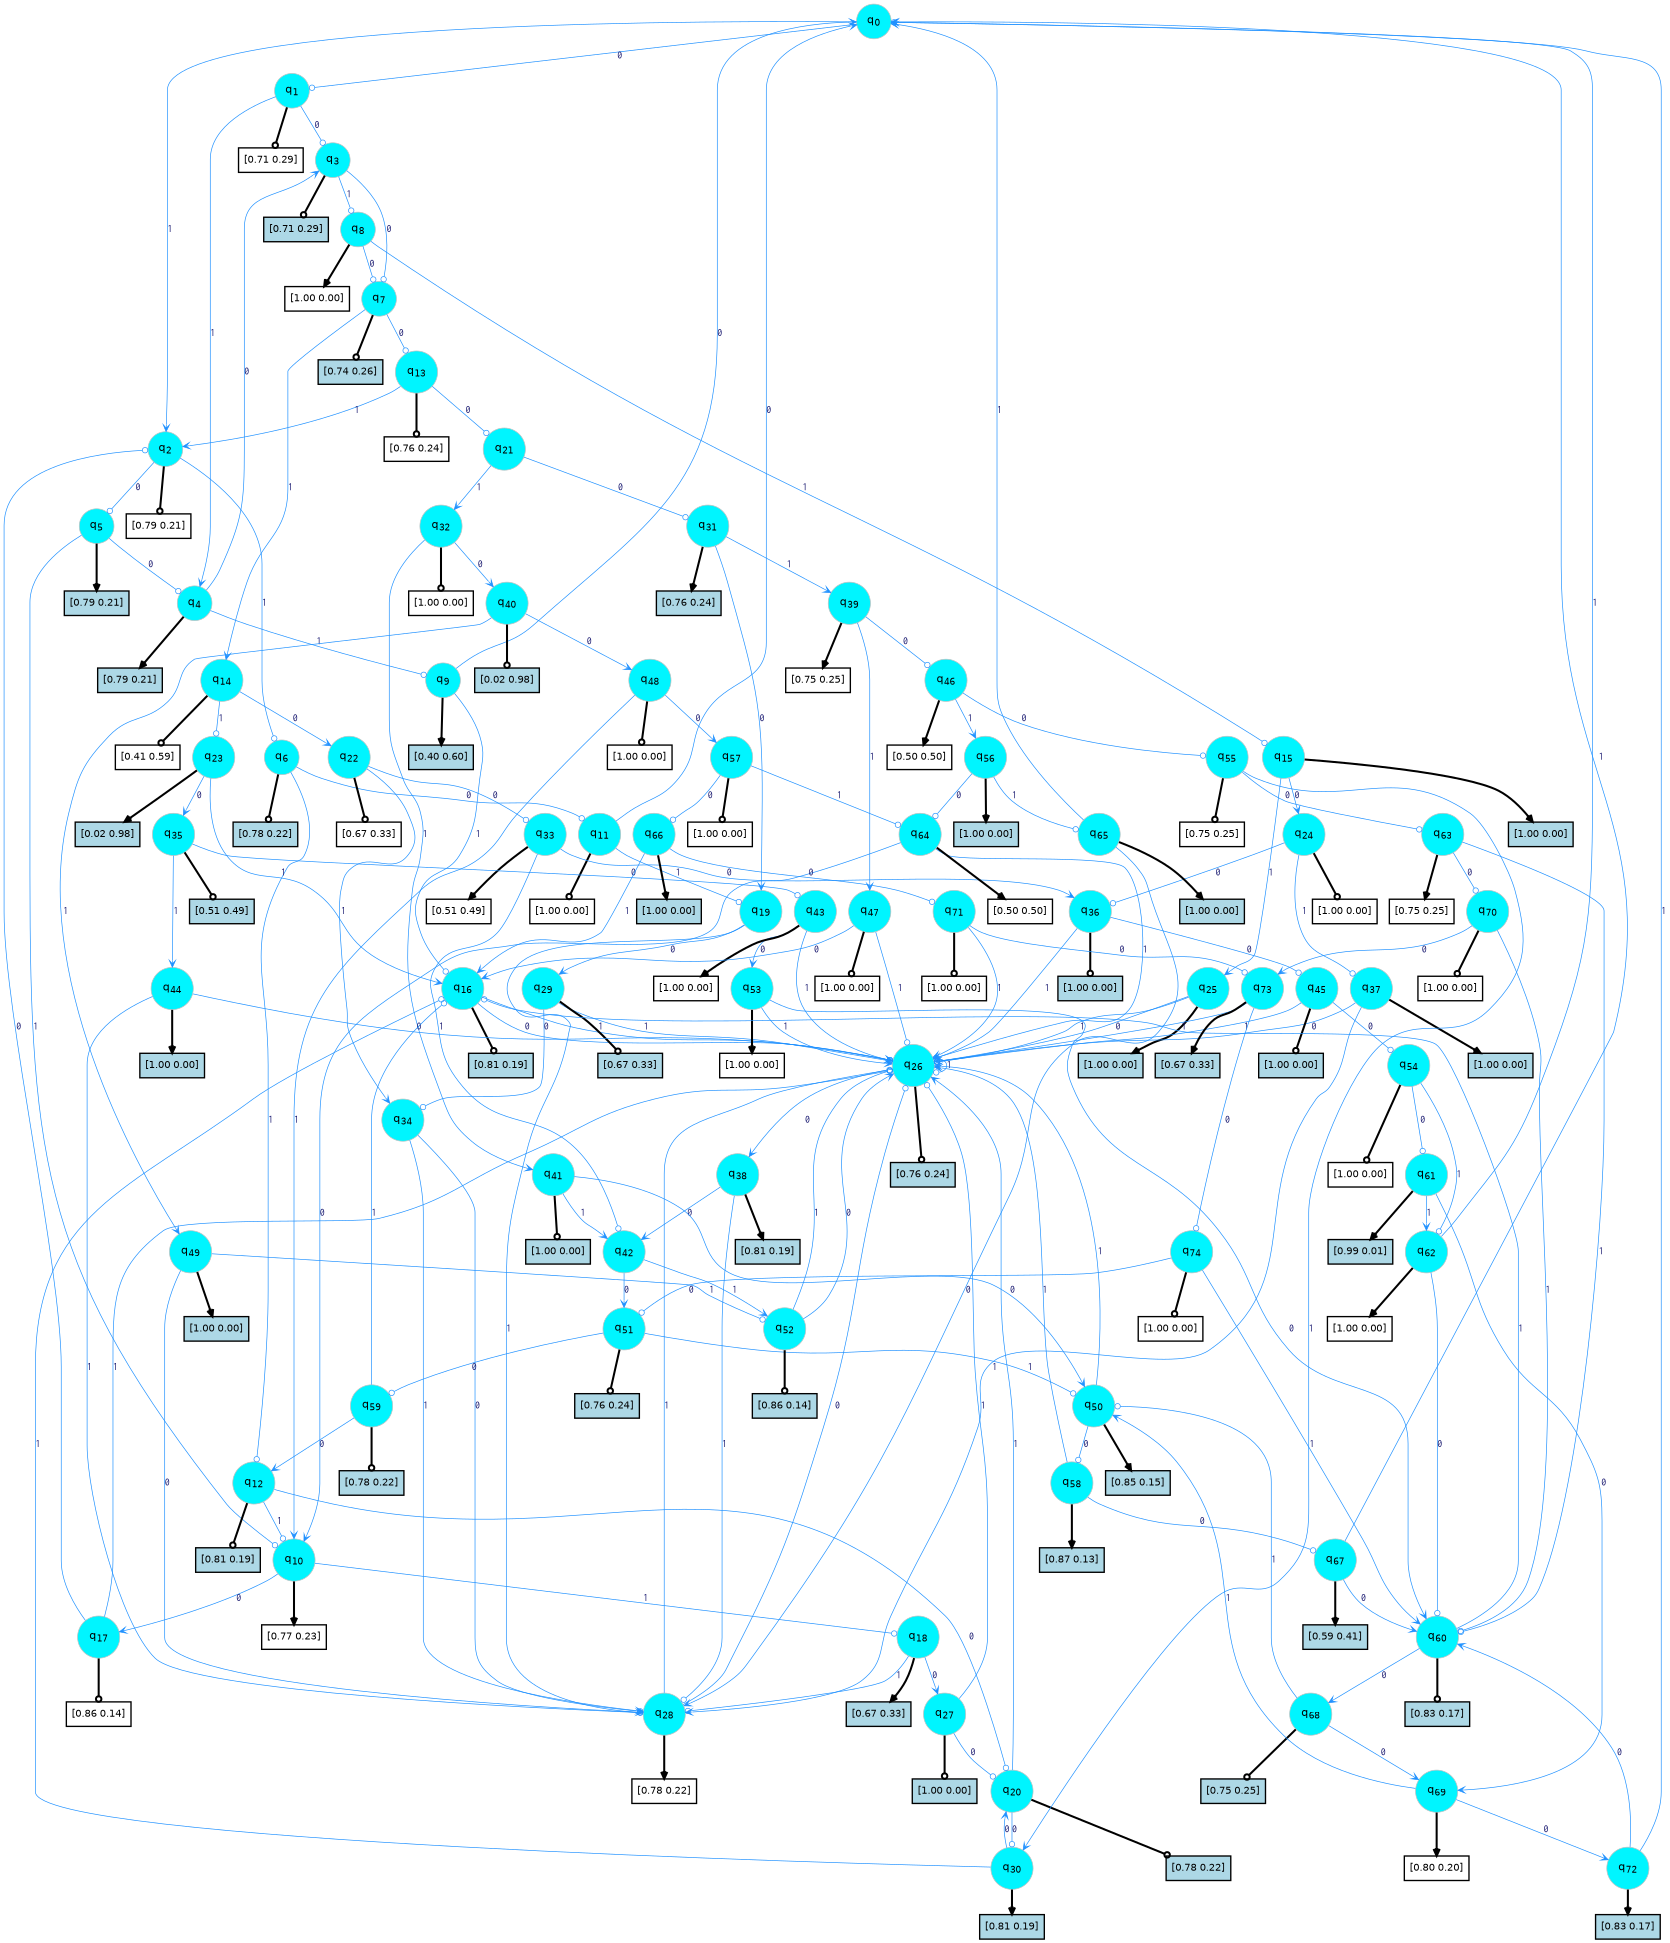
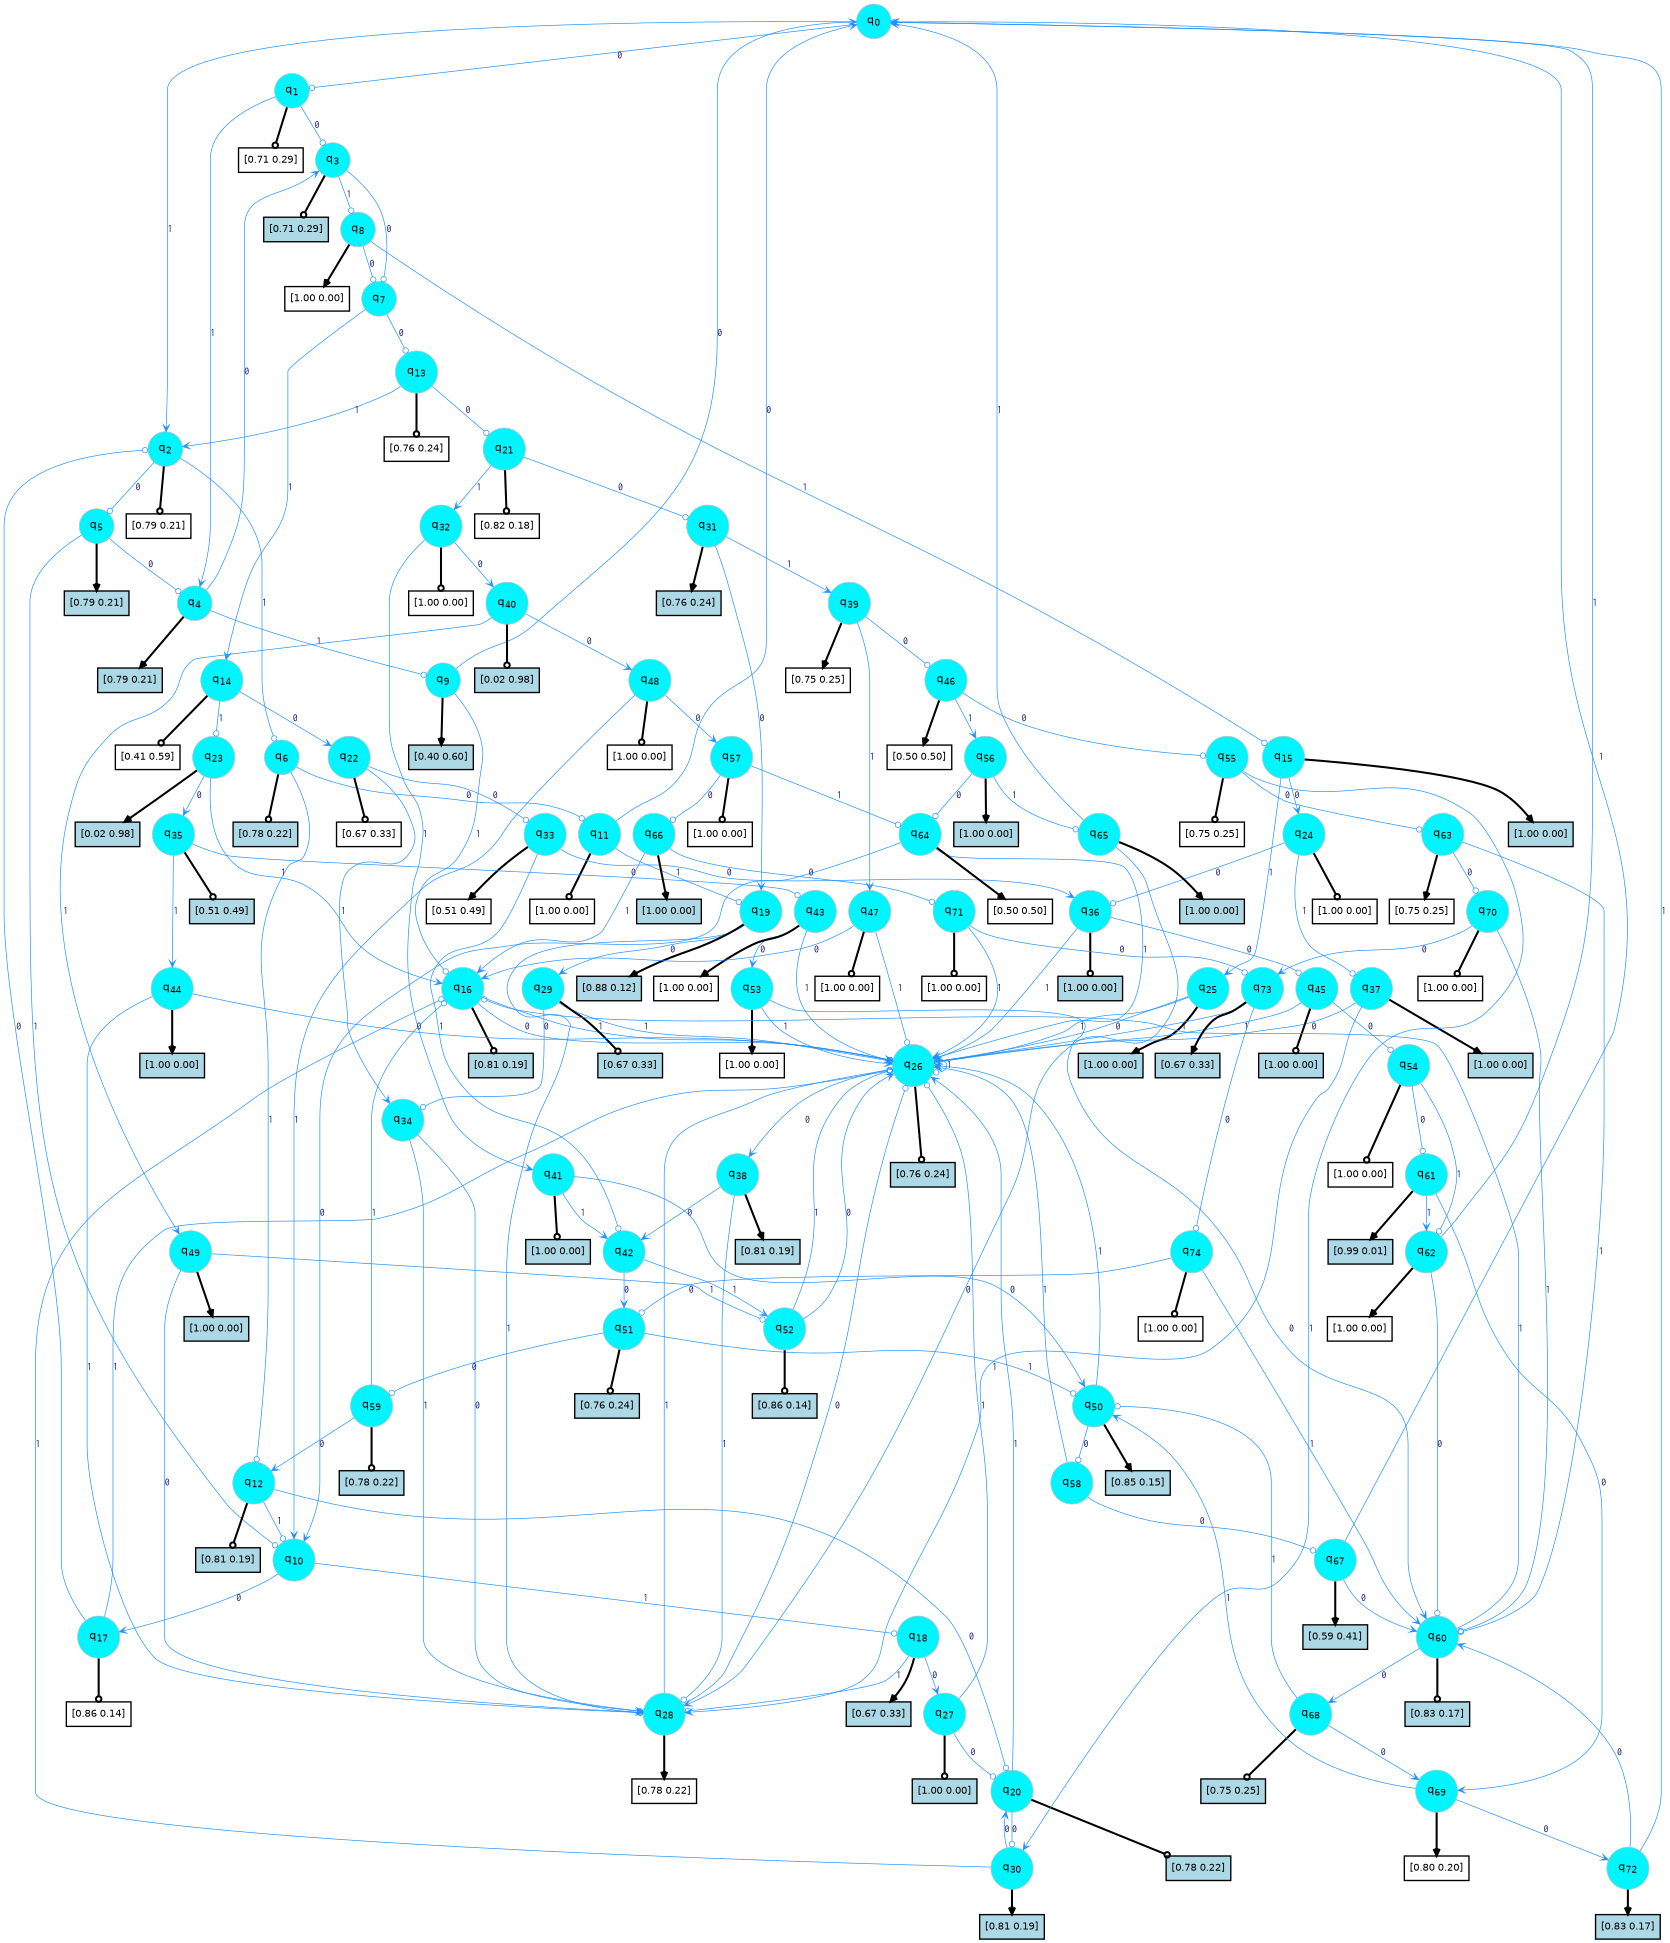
node "[0.74 0.26]": removed
node "[0.82 0.18]": added
node "[0.88 0.12]": added
node "[0.87 0.13]": removed
node "[0.77 0.23]": removed
